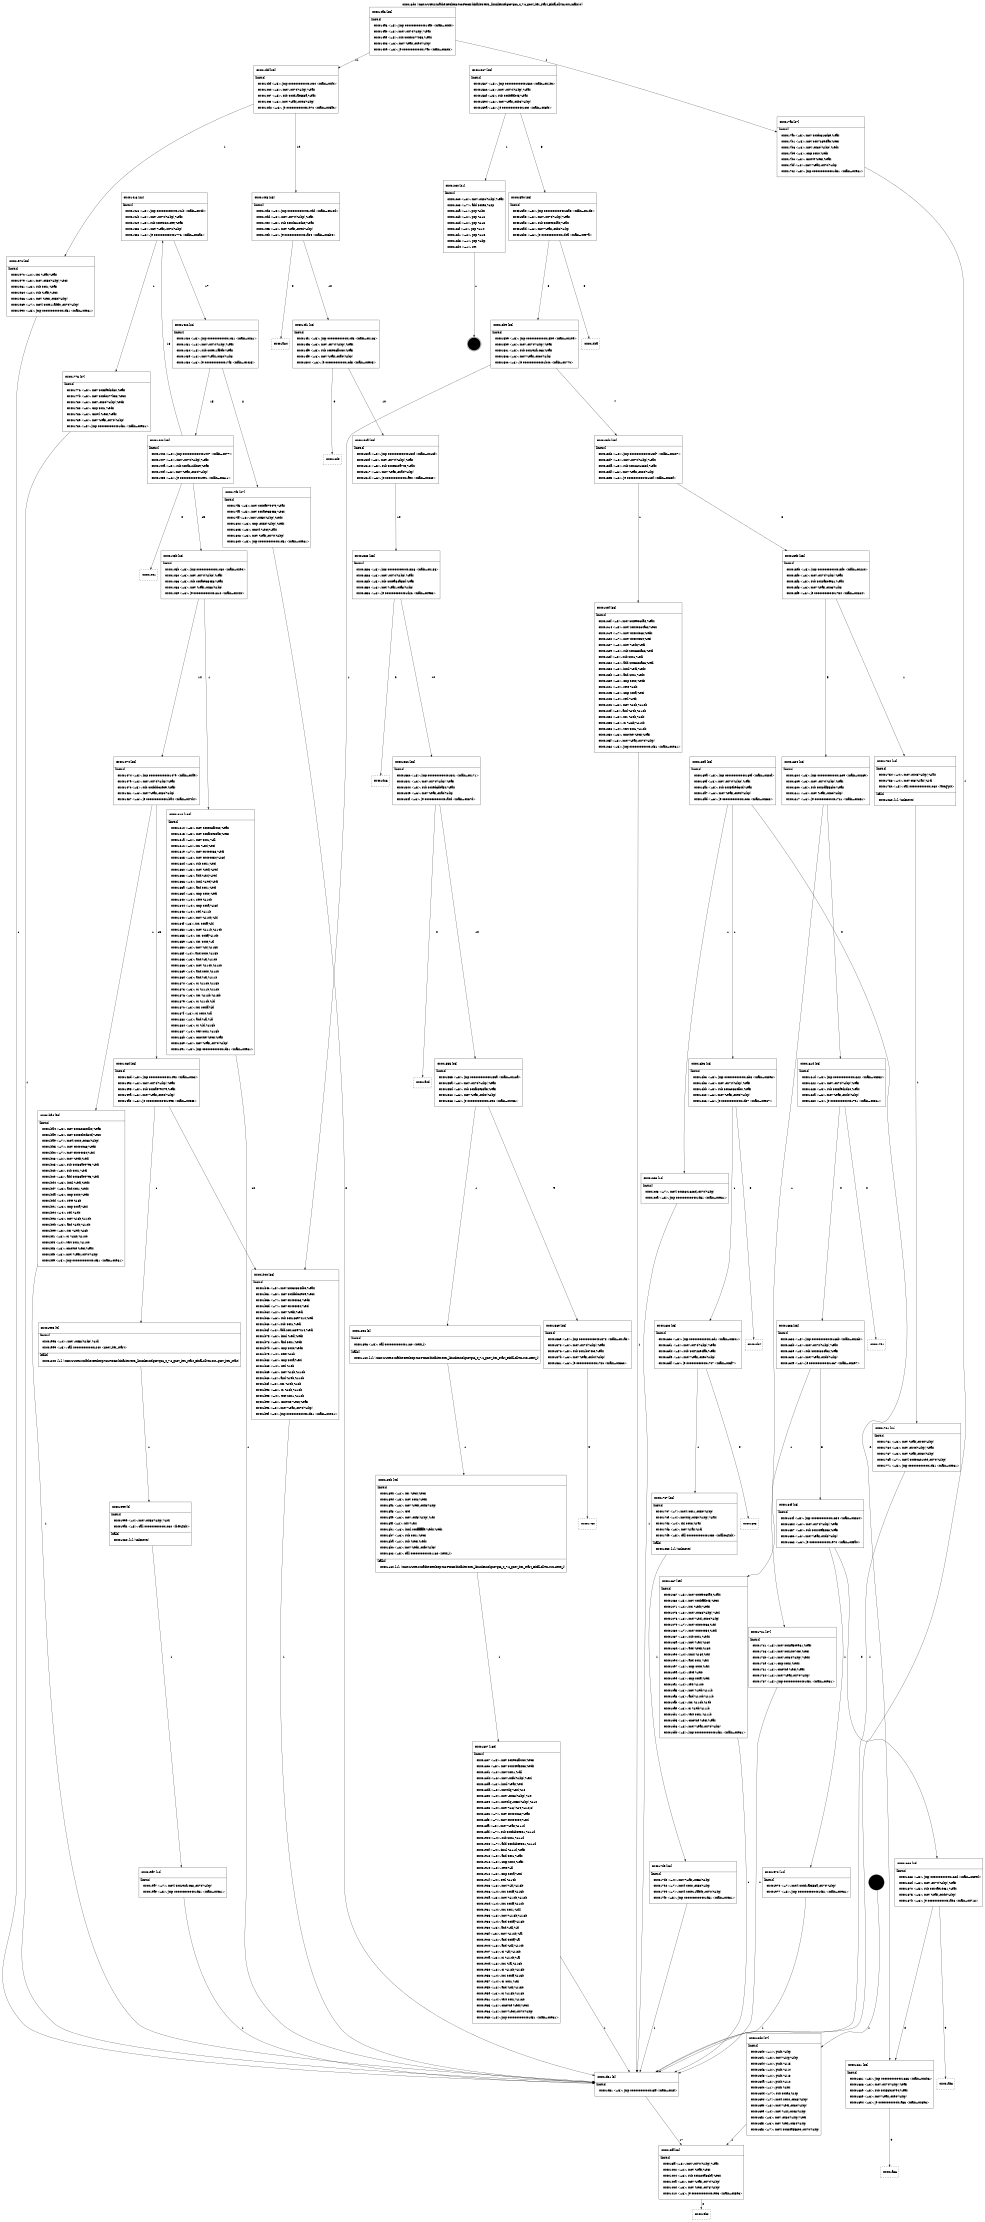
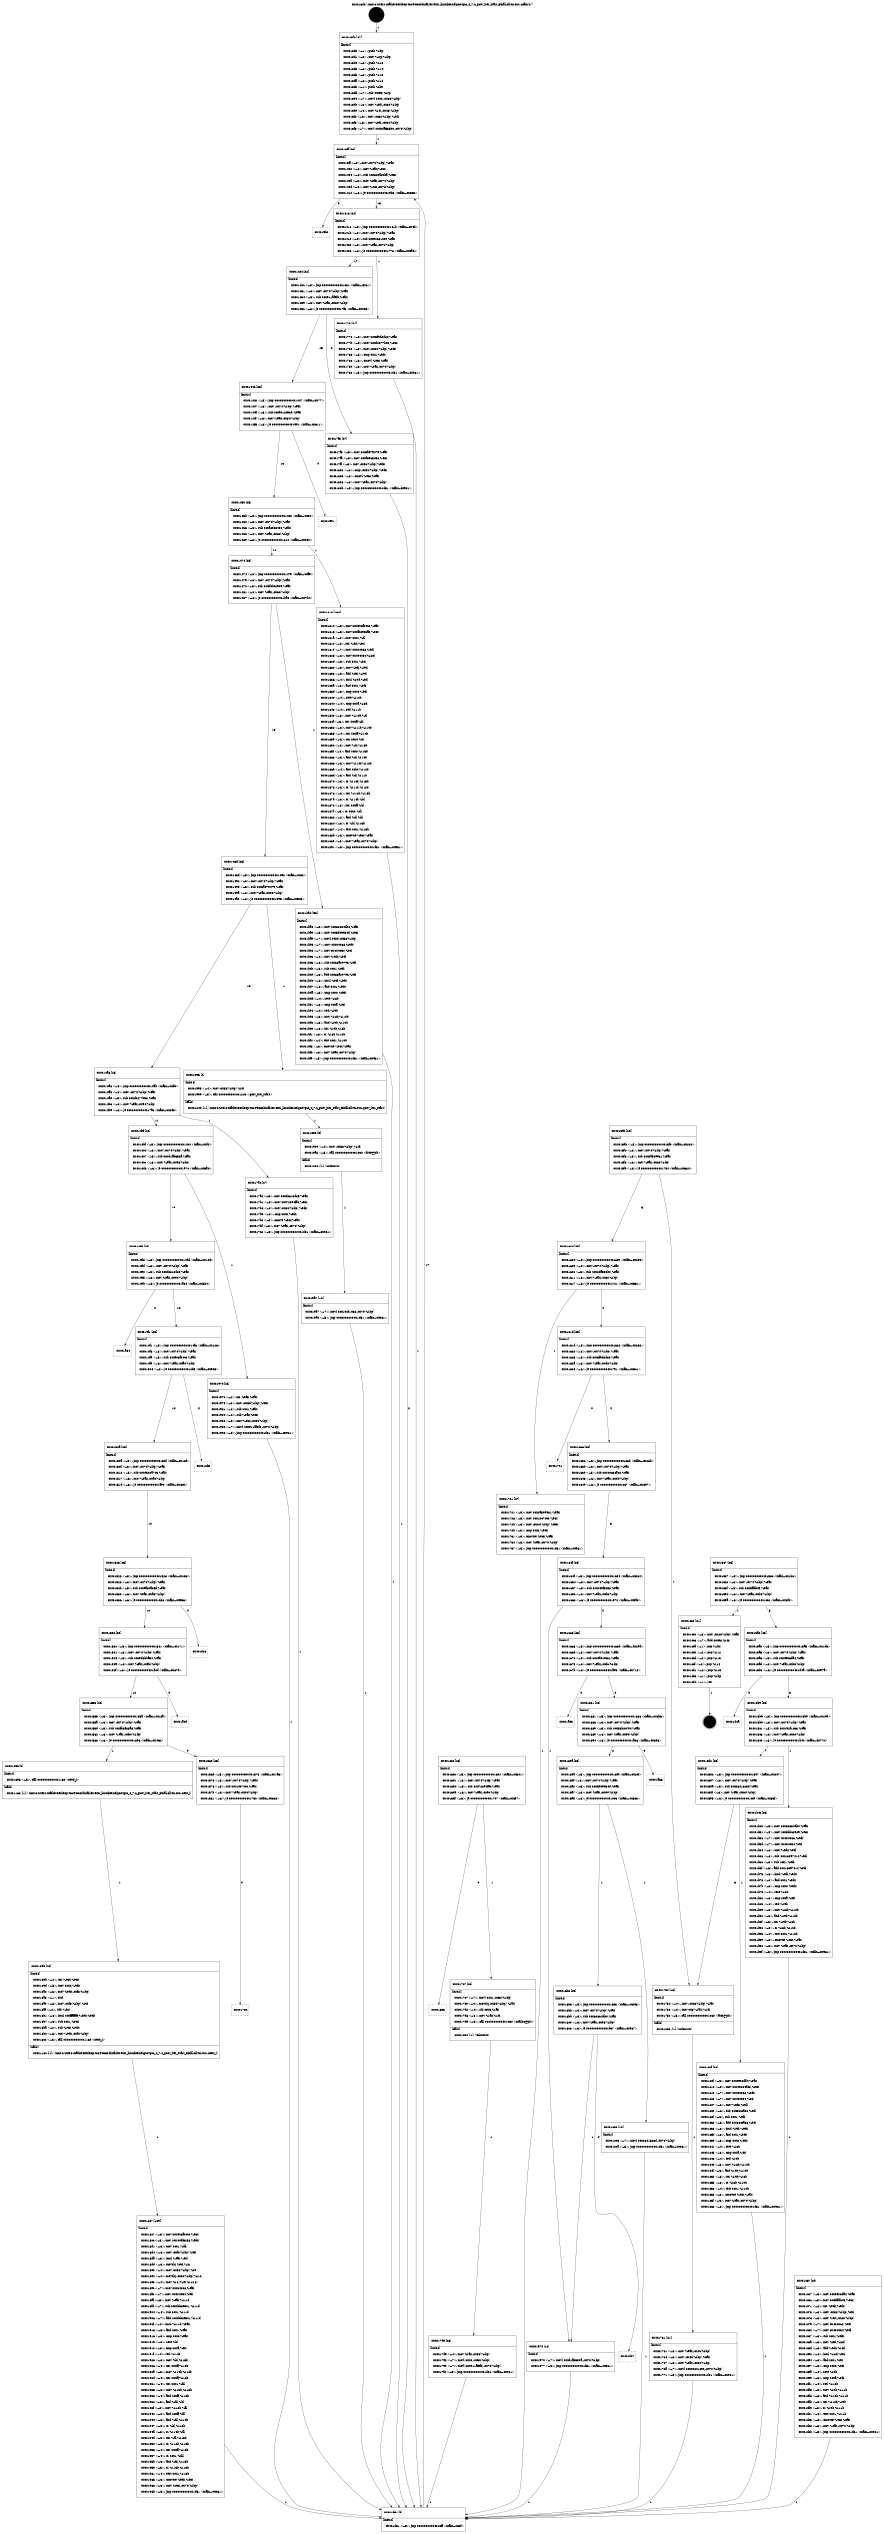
edge "0x401442 [25]" -> "0x401416 [22]": now "0x4013ff [23]" -> "0x401416 [22]"
edge "0x4015d2 [25]" -> "0x4015eb [25]": now "0x4015d2 [25]" -> "0x401754 [13]"
edge "0x40148d [25]" -> "0x401b4c [88]": now "0x40148d [25]" -> "0x4014a6 [25]"
edge "0x4016b3 [25]" -> "0x4016cc [25]": now "0x4016b3 [25]" -> "0x401970 [12]"
edge "0x40169a [25]" -> "0x401681 [25]": reversed
edge "0x401636 [25]" -> "0x401c67 [89]": removed, label "1"
